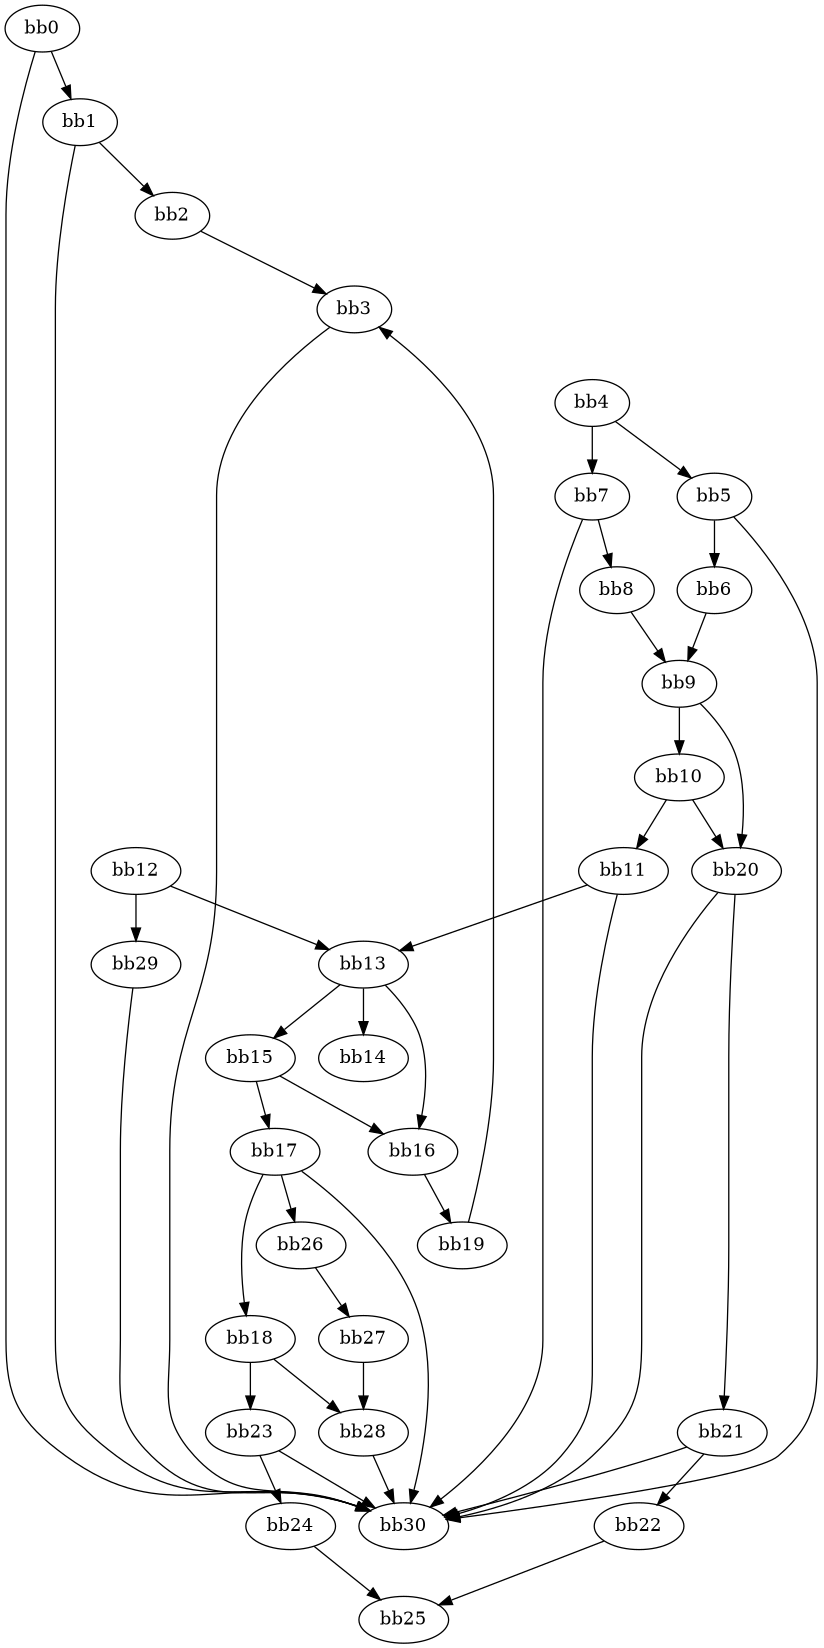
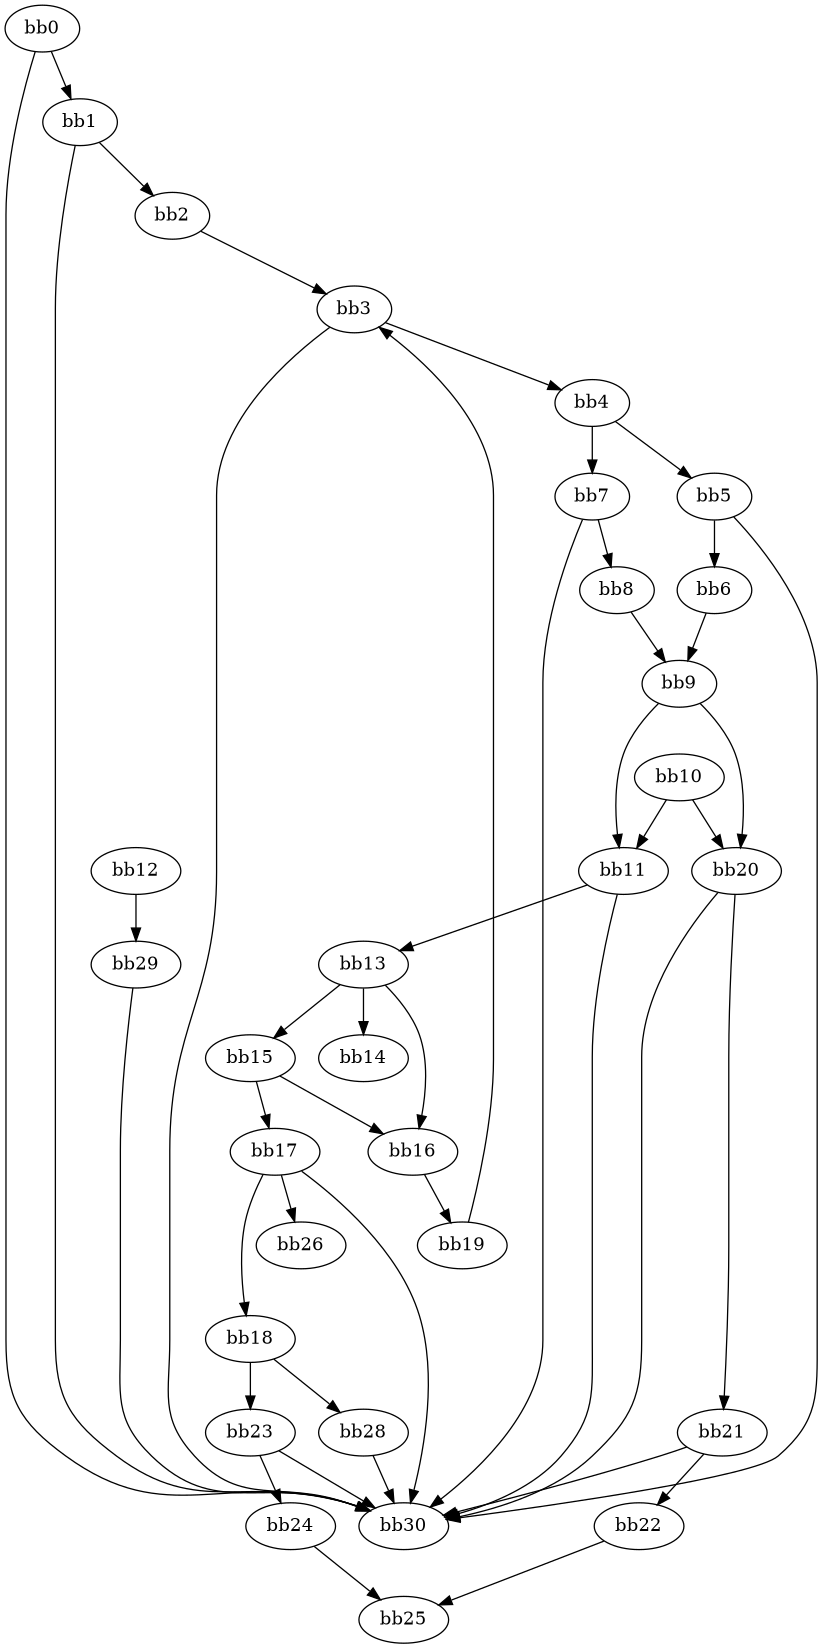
edge "bb3" -> "bb4": added
edge "bb9" -> "bb10": now "bb9" -> "bb11"
edge "bb12" -> "bb13": removed
node "bb27": removed
